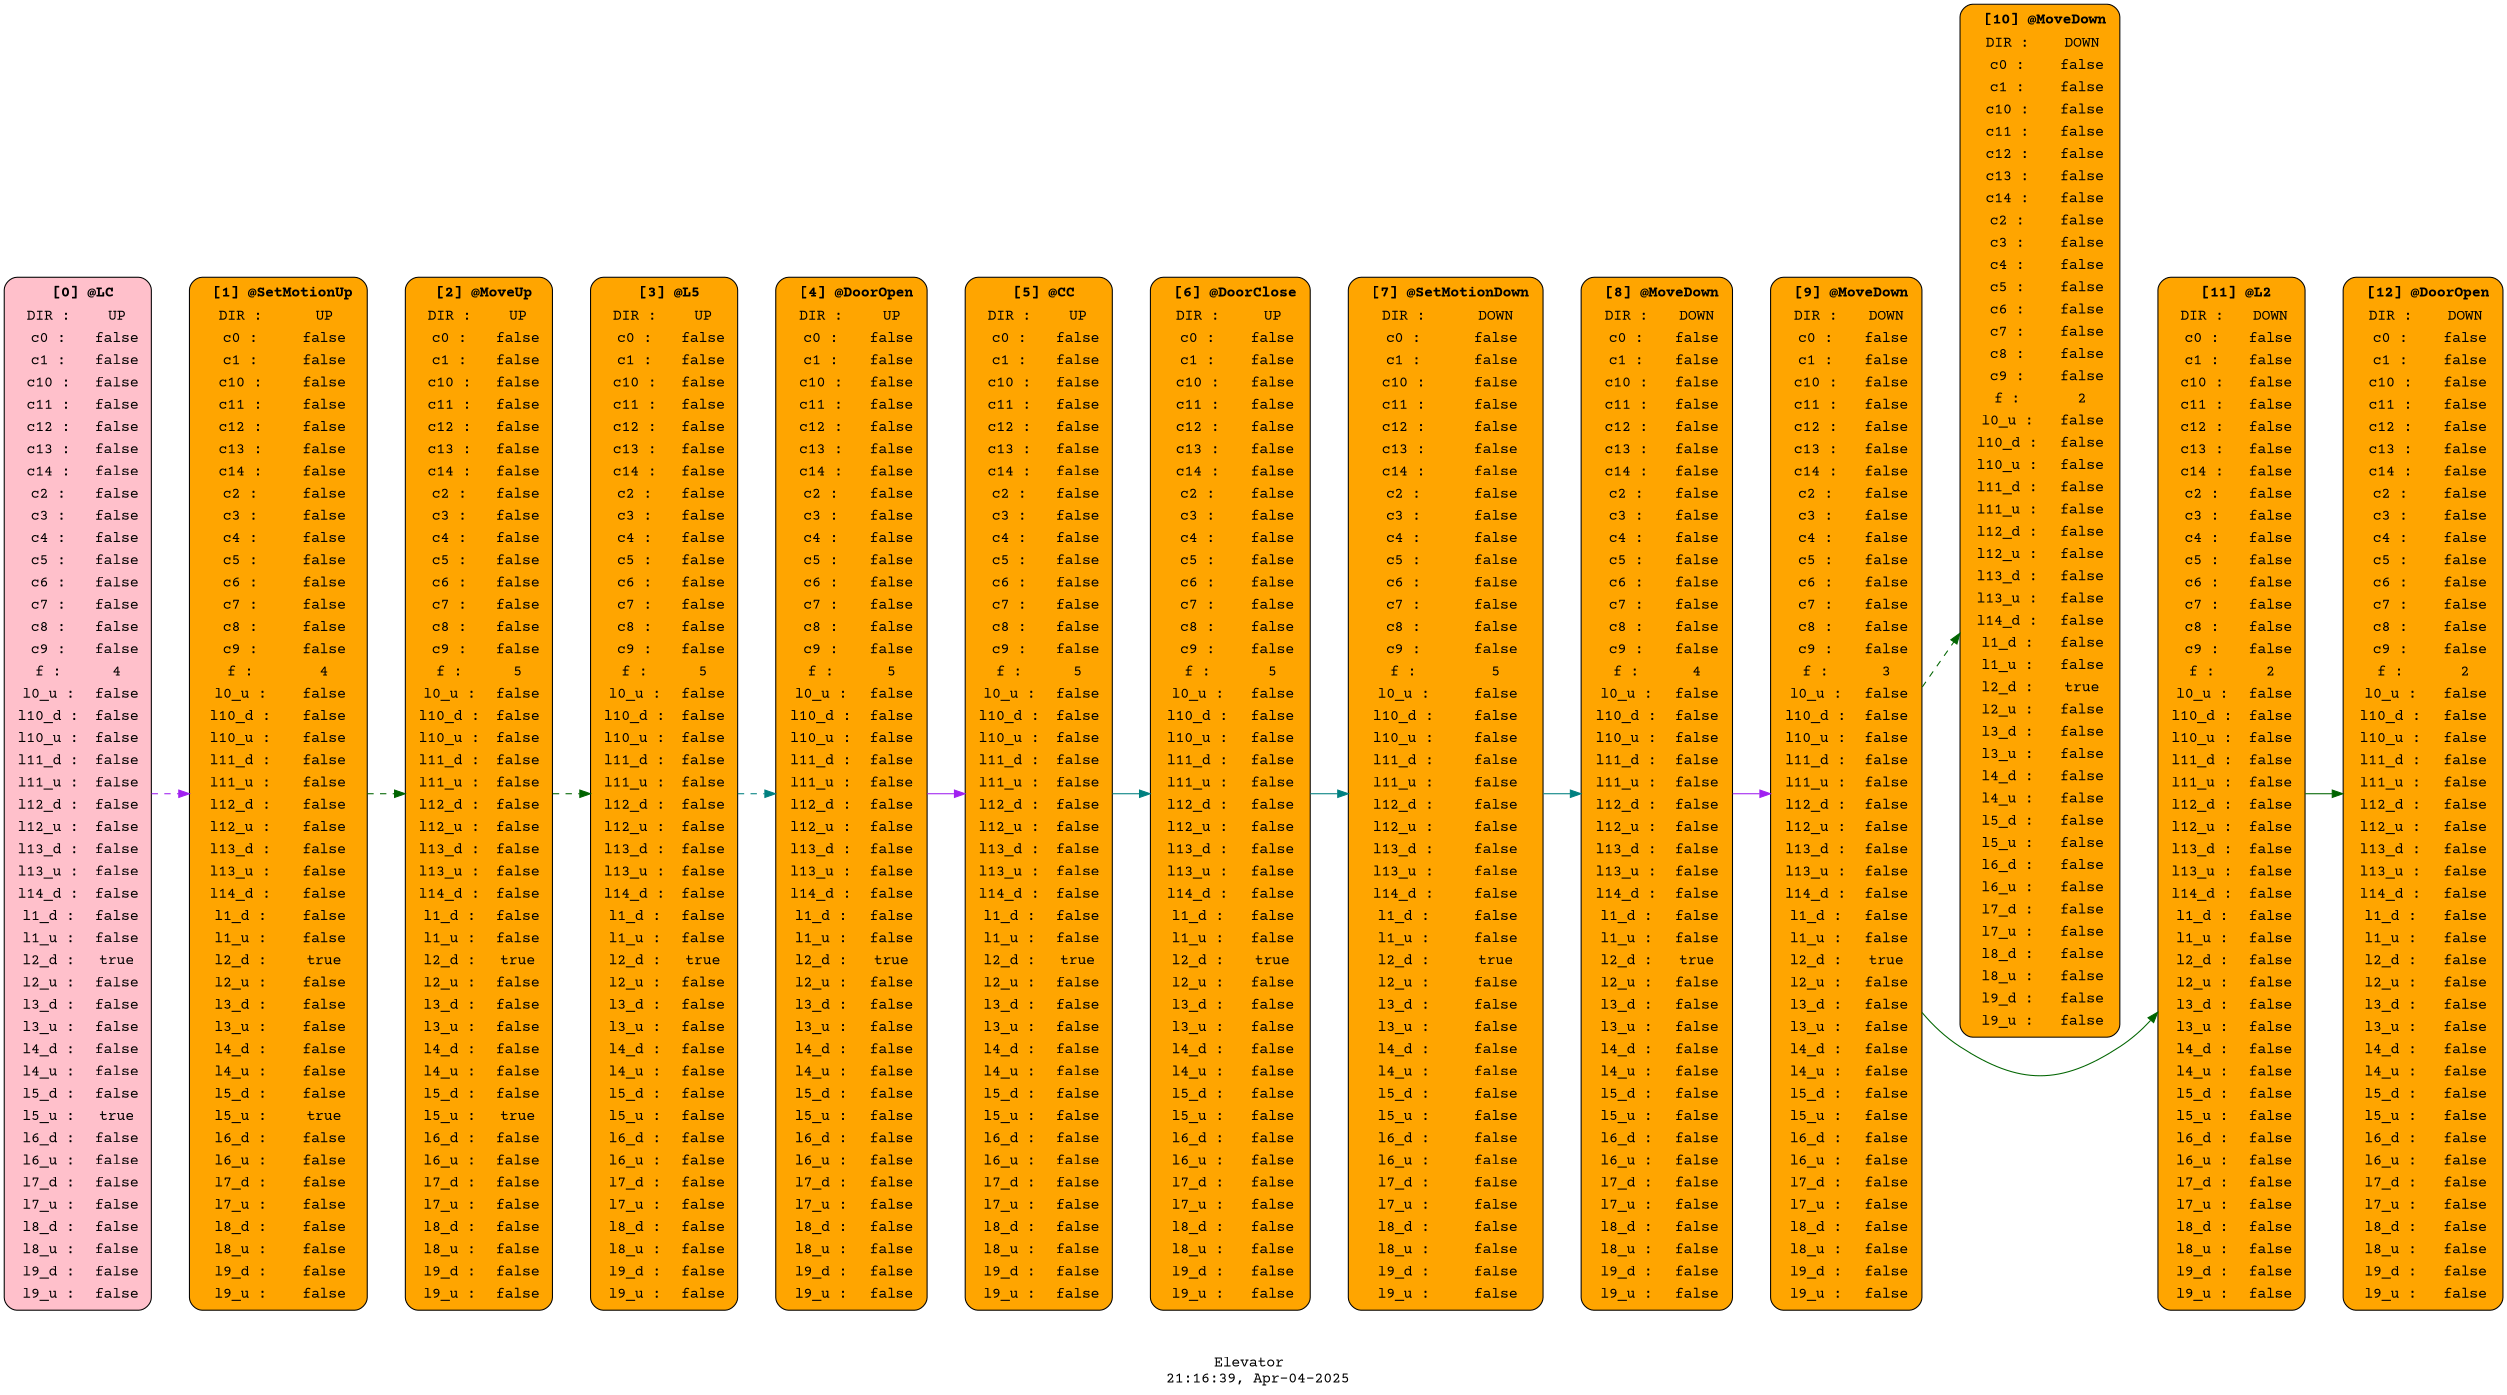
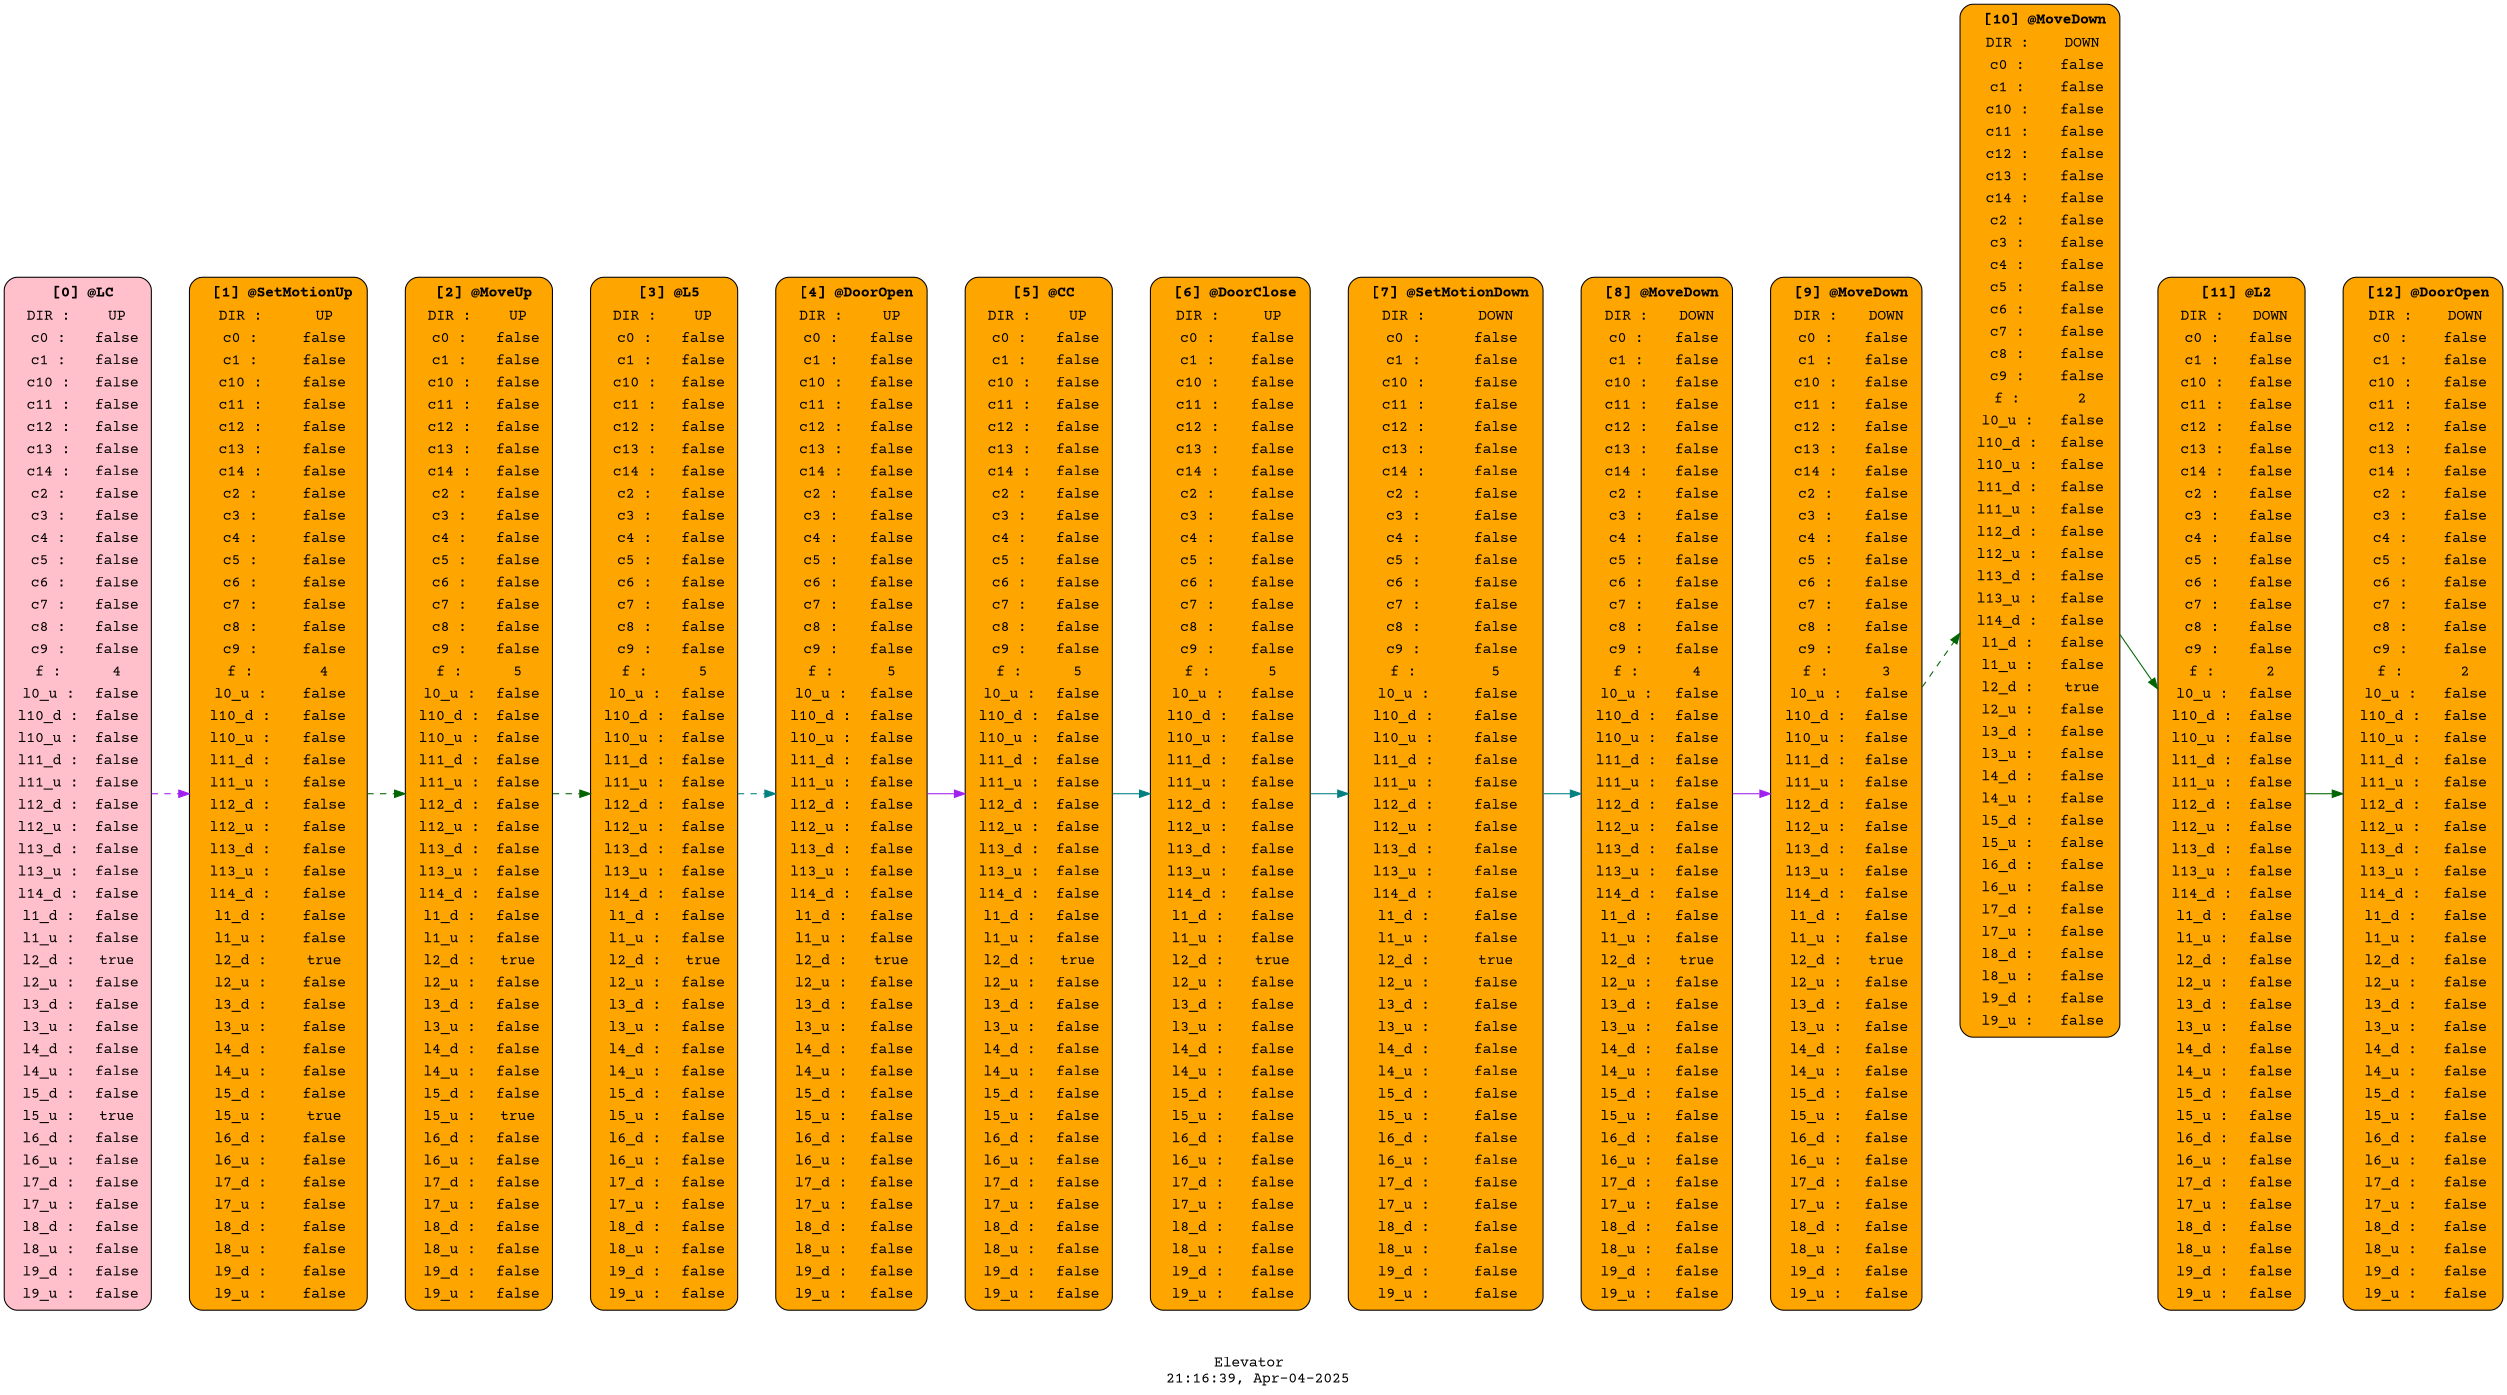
edge "[9] @MoveDown" -> "[11] @L2": now "[10] @MoveDown" -> "[11] @L2"
